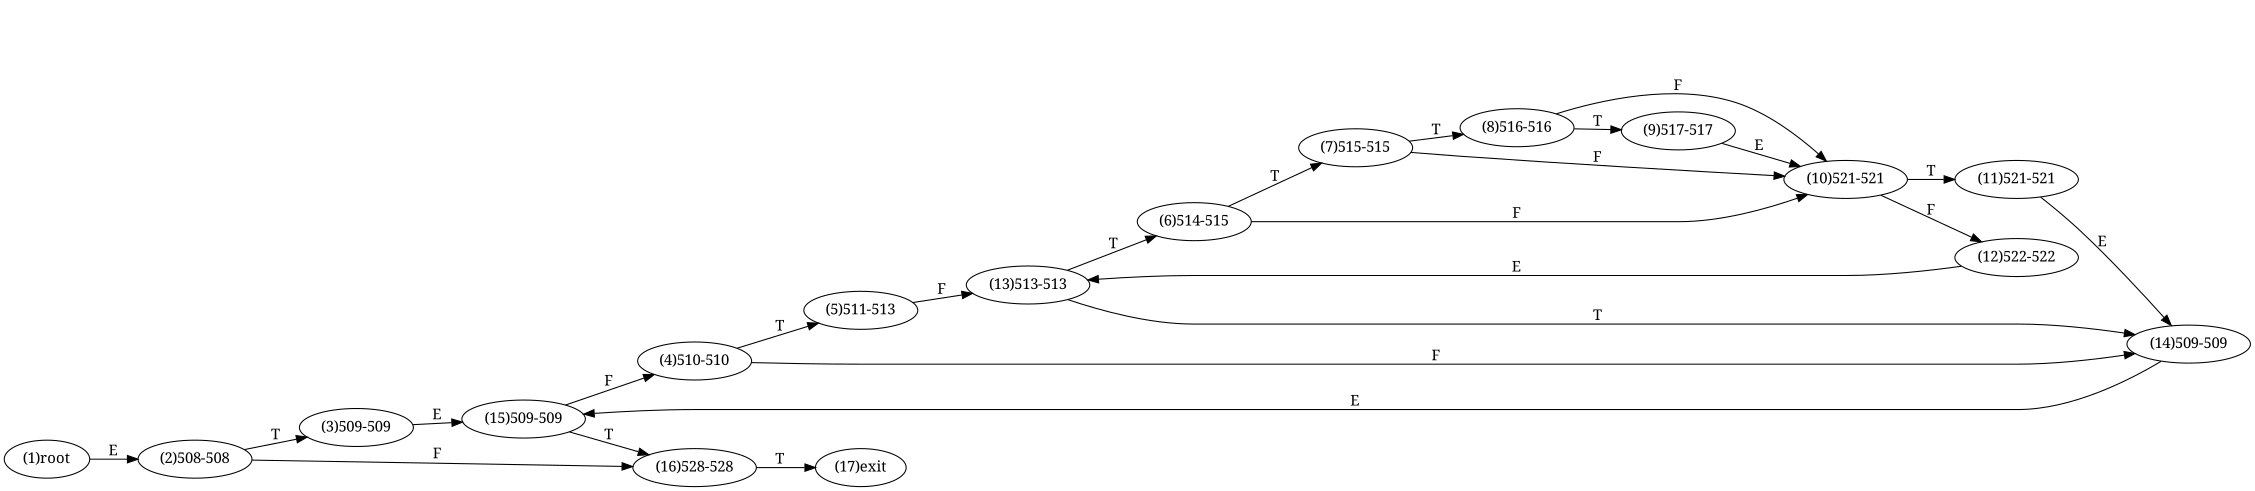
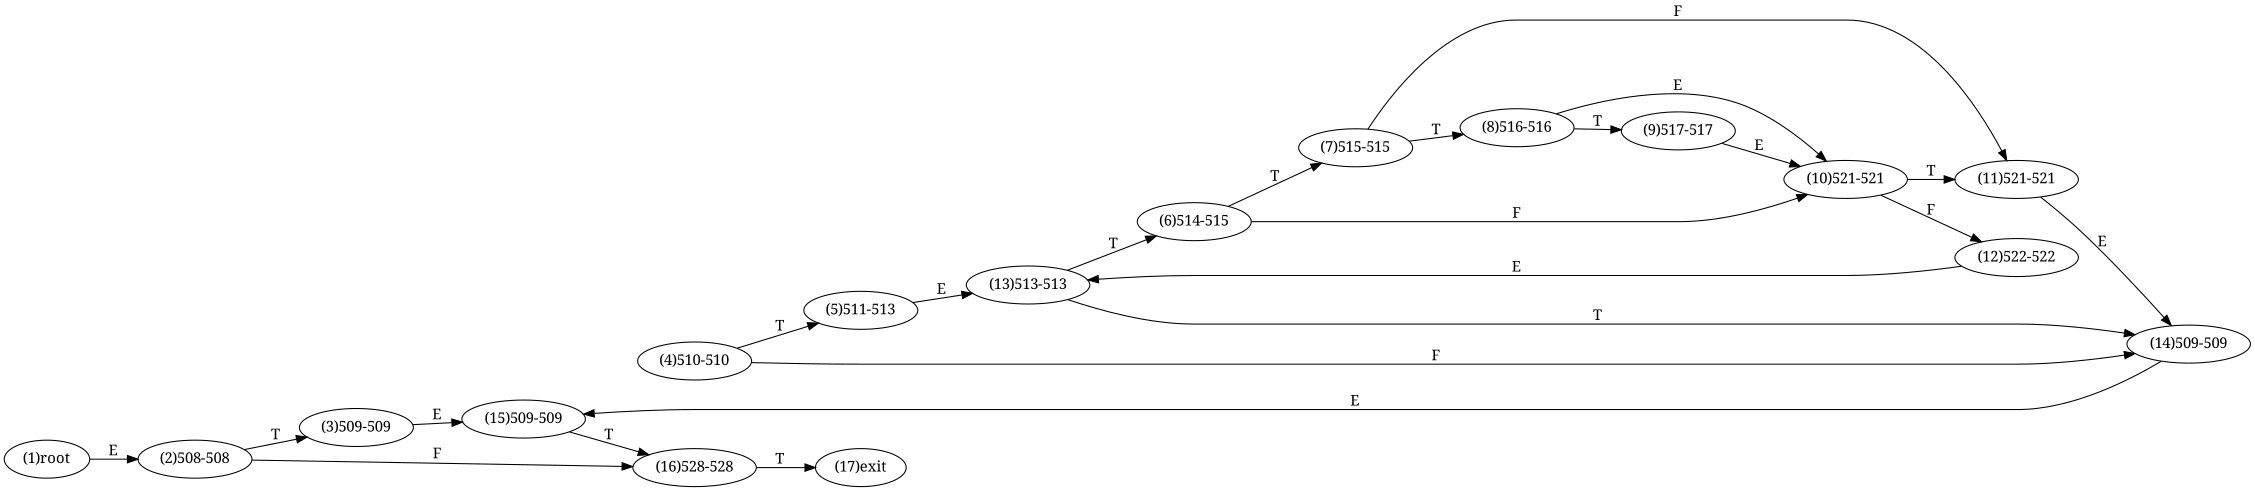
edge "(8)516-516" -> "(10)521-521": label "F" -> "E"
edge "(7)515-515" -> "(10)521-521": now "(7)515-515" -> "(11)521-521"
edge "(5)511-513" -> "(13)513-513": label "F" -> "E"
edge "(15)509-509" -> "(4)510-510": removed, label "F"
